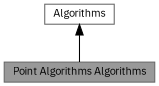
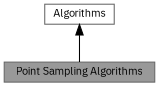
node "Point Algorithms Algorithms": label "Point Algorithms Algorithms" -> "Point Sampling Algorithms"
